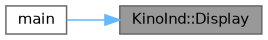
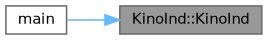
node "KinoInd::Display": label "KinoInd::Display" -> "KinoInd::KinoInd"
